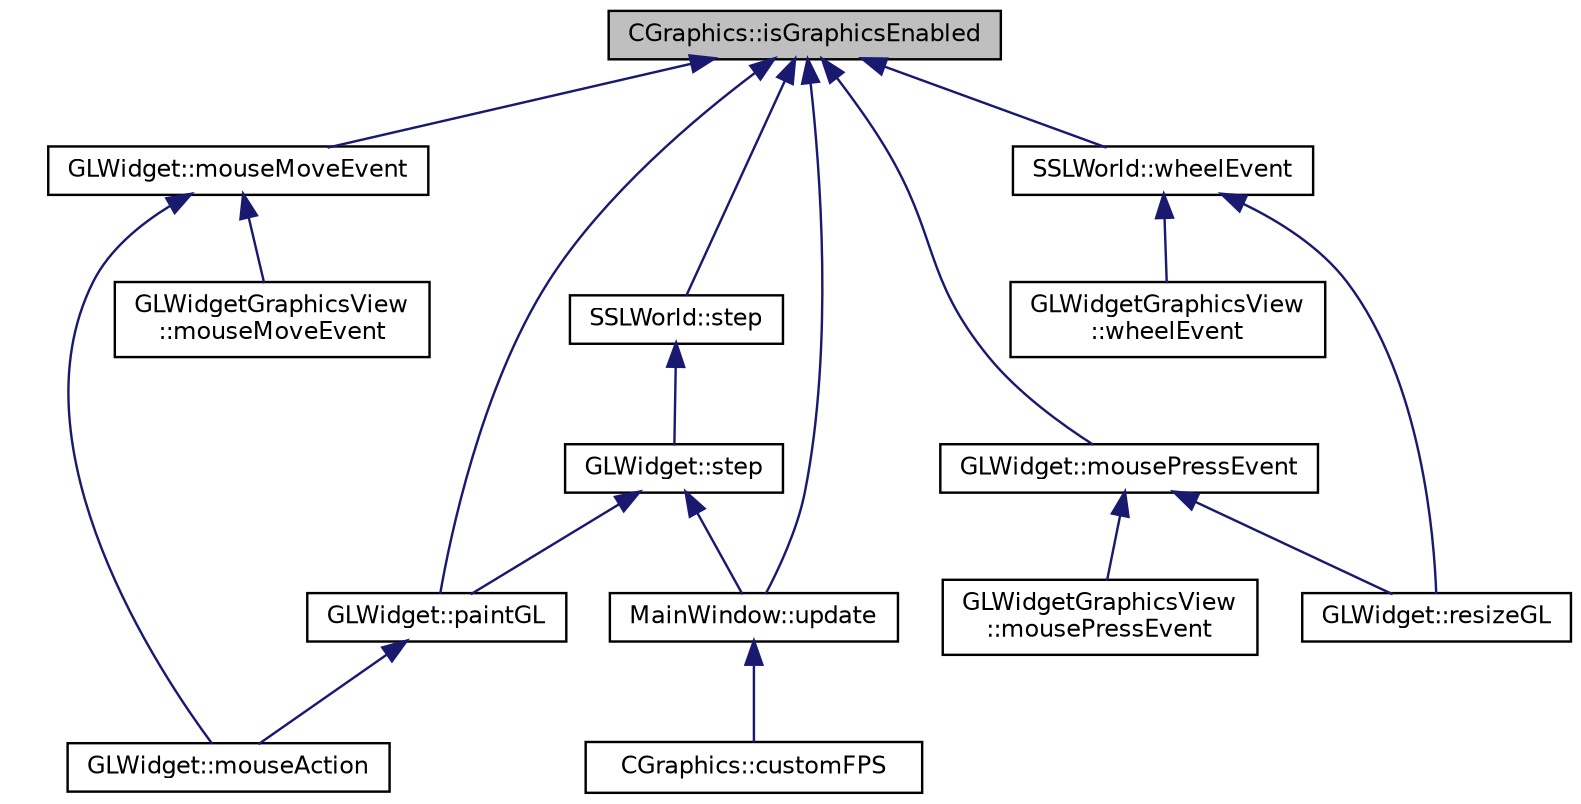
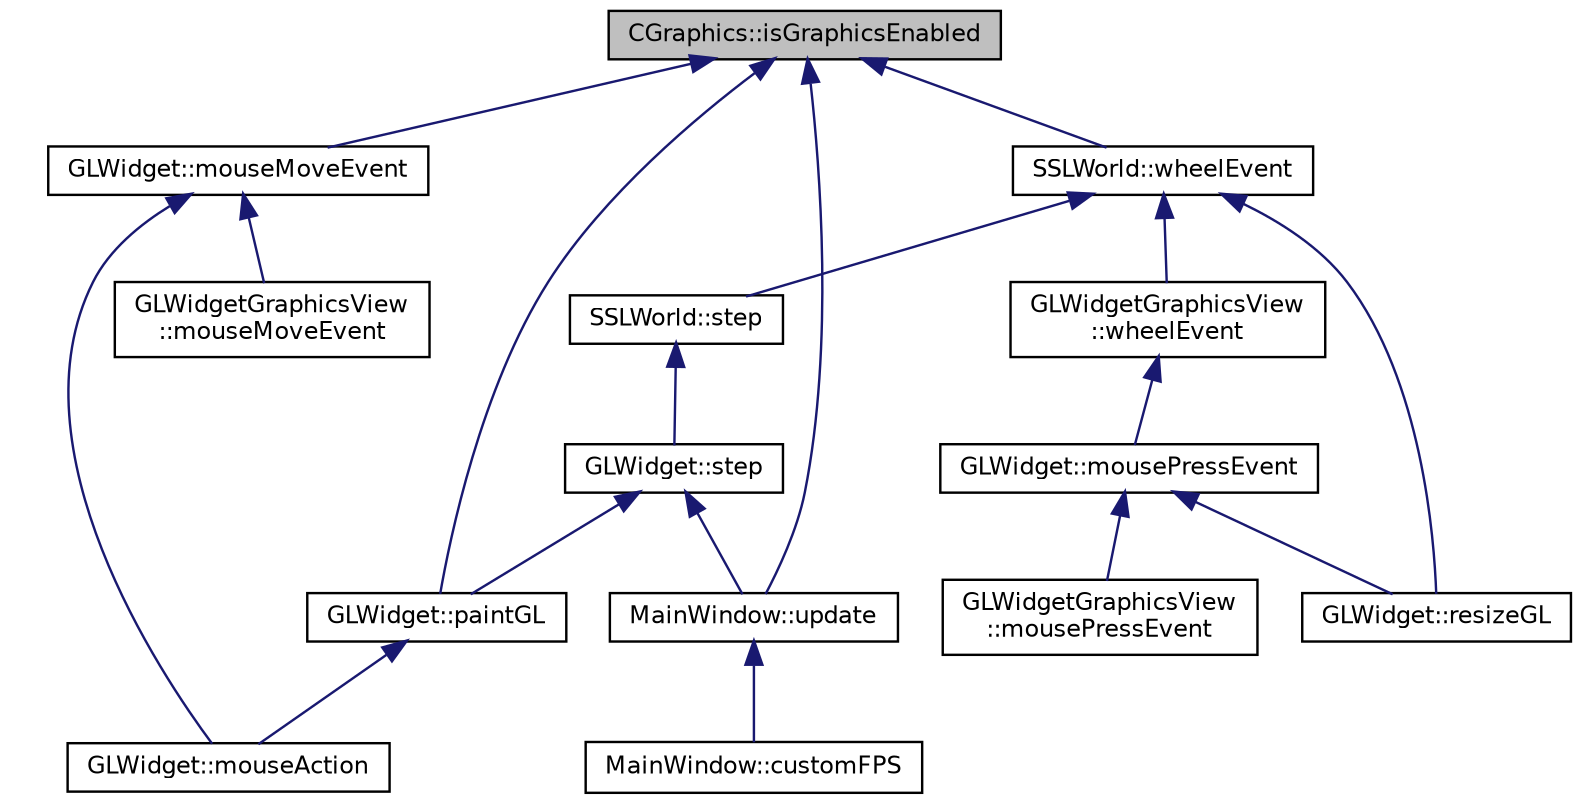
edge "SSLWorld::step" -> "CGraphics::isGraphicsEnabled": now "SSLWorld::step" -> "SSLWorld::wheelEvent"
edge "GLWidget::mousePressEvent" -> "CGraphics::isGraphicsEnabled": now "GLWidget::mousePressEvent" -> "GLWidgetGraphicsView ::wheelEvent"
node "CGraphics::customFPS": label "CGraphics::customFPS" -> "MainWindow::customFPS"
